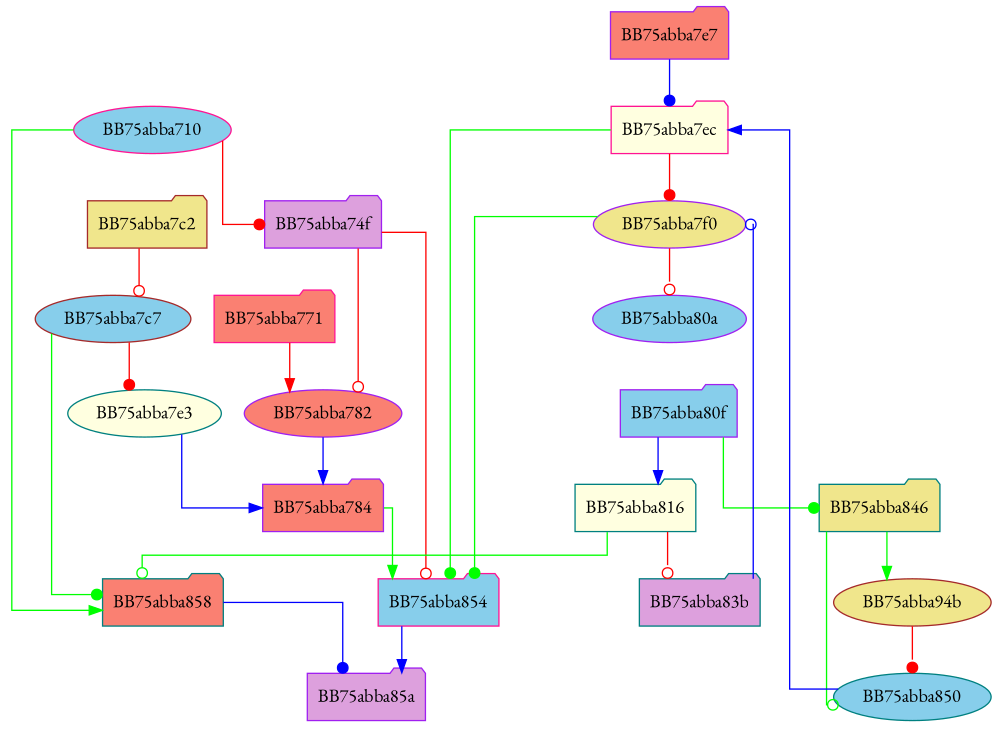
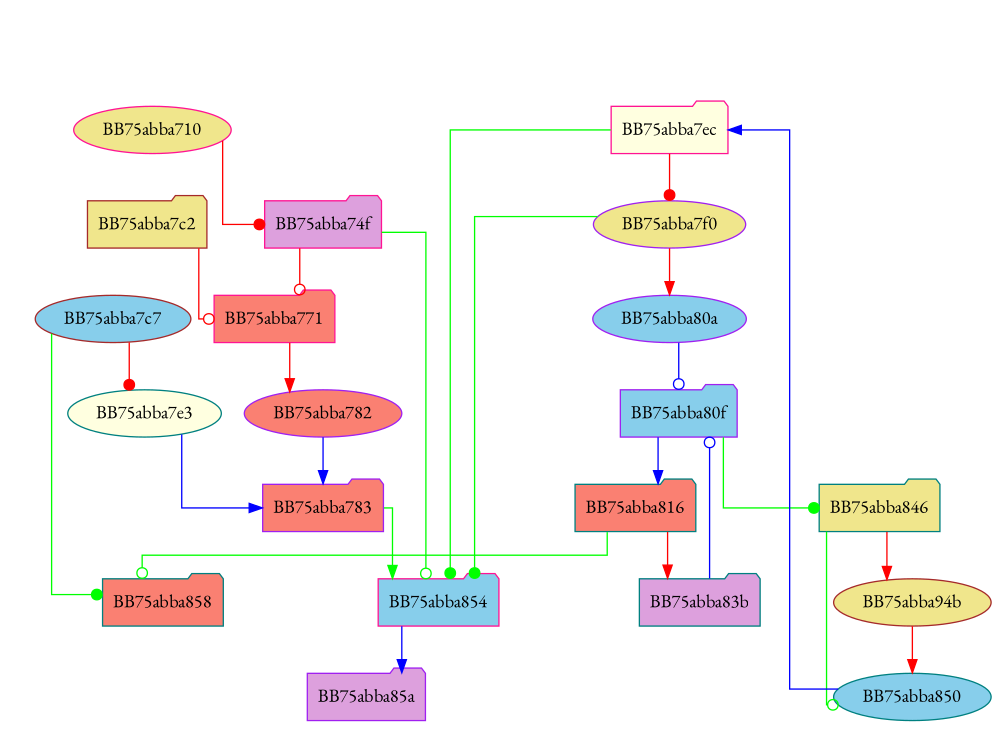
node "BB75abba7e7": removed
node "BB75abba710": fillcolor skyblue -> khaki
node "BB75abba74f": color purple -> deeppink
edge "BB75abba7f0" -> "BB75abba80a": arrowhead odot -> normal
edge "BB75abba7c2" -> "BB75abba7c7": now "BB75abba7c2" -> "BB75abba771"
edge "BB75abba74f" -> "BB75abba782": now "BB75abba74f" -> "BB75abba771"
edge "BB75abba80a" -> "BB75abba80f": added
edge "BB75abba710" -> "BB75abba858": removed
edge "BB75abba74f" -> "BB75abba854": color red -> green
edge "BB75abba83b" -> "BB75abba7f0": now "BB75abba83b" -> "BB75abba80f"
node "BB75abba784": label "BB75abba784" -> "BB75abba783"
node "BB75abba816": fillcolor lightyellow -> salmon
edge "BB75abba816" -> "BB75abba83b": arrowhead odot -> normal
edge "BB75abba846" -> "BB75abba94b": color green -> red
edge "BB75abba858" -> "BB75abba85a": removed
edge "BB75abba94b" -> "BB75abba850": arrowhead dot -> normal
